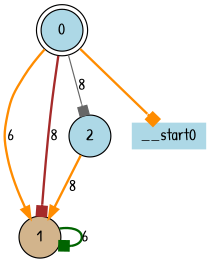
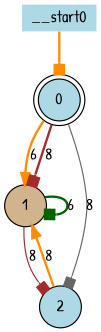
edge "0" -> "__start0": reversed
edge "1" -> "2": added, label "8"
